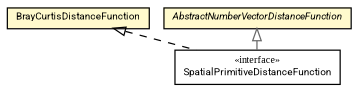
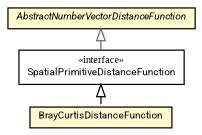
edge "SpatialPrimitiveDistanceFunction" -> "BrayCurtisDistanceFunction": reversed
